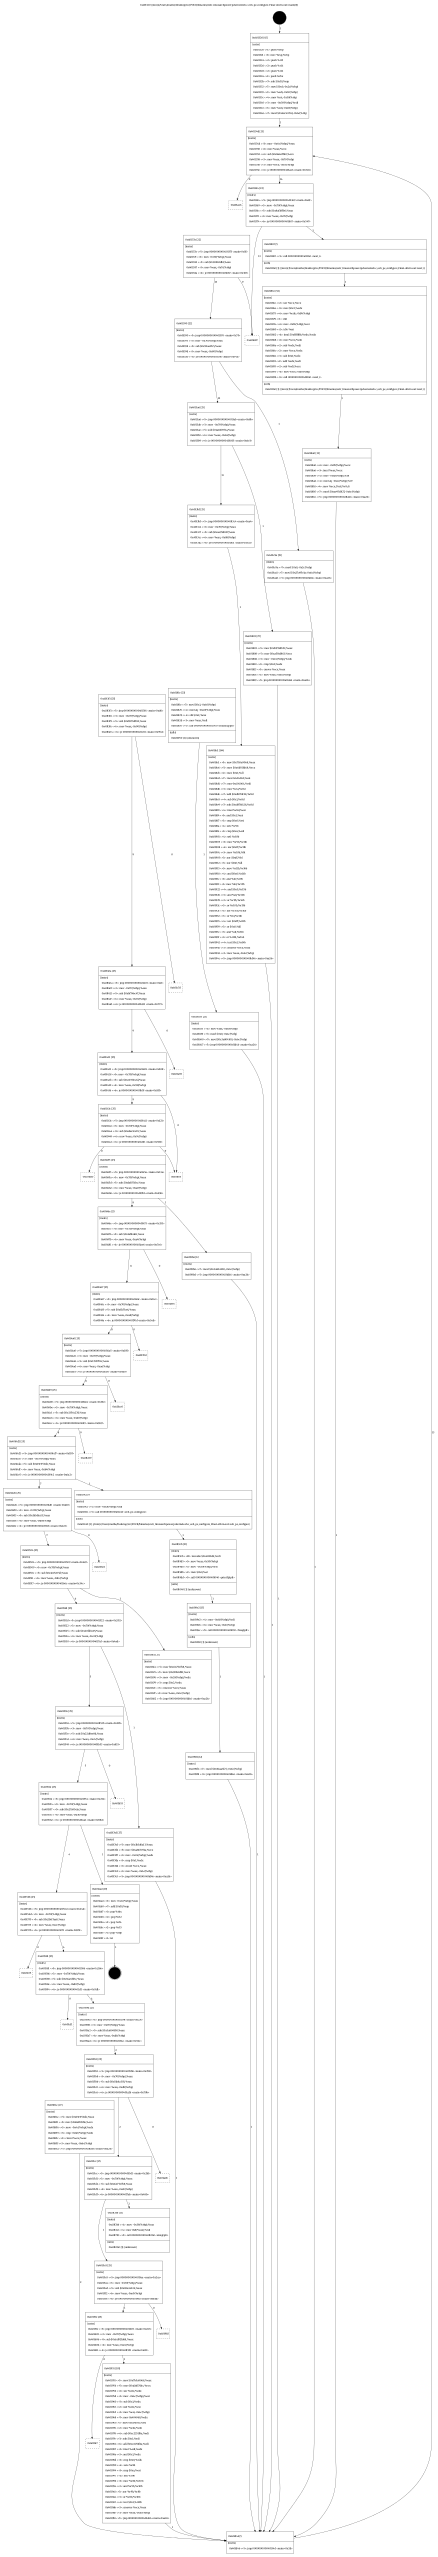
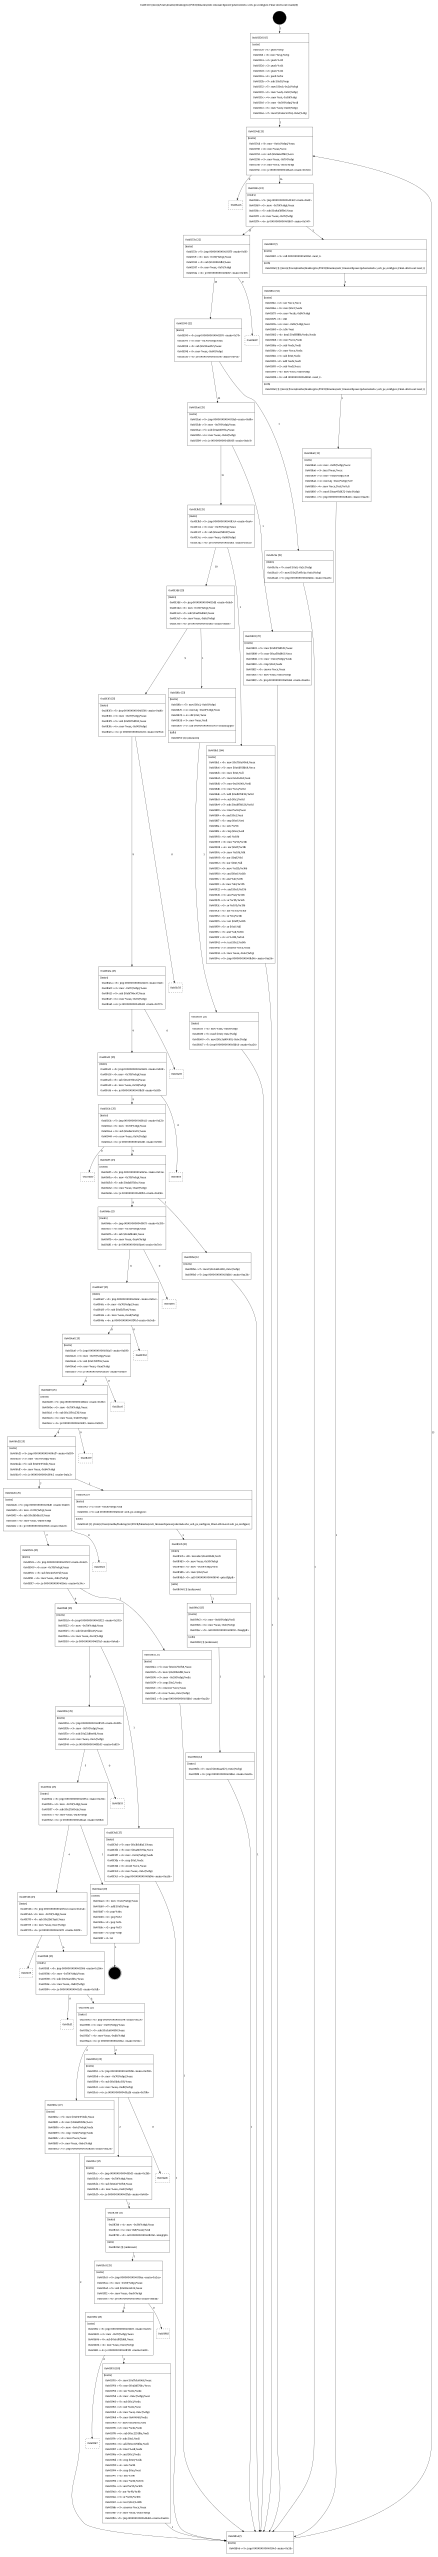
edge "0x401364 [22]" -> "0x401687": now "0x401364 [22]" -> "0x40137a [22]"
node "0x4013d8 [25]": added
edge "0x40143c [25]" -> "0x401b5f": now "0x40143c [25]" -> "0x401455 [25]"
edge "0x40159a [25]" -> "0x40184c [27]": added, label "2"
edge "0x40166c [27]" -> "0x401d46 [5]": added, label "1"
edge "0x4015cc [25]" -> "0x4015e5 [25]": now "0x4017ab [13]" -> "0x4015e5 [25]"
